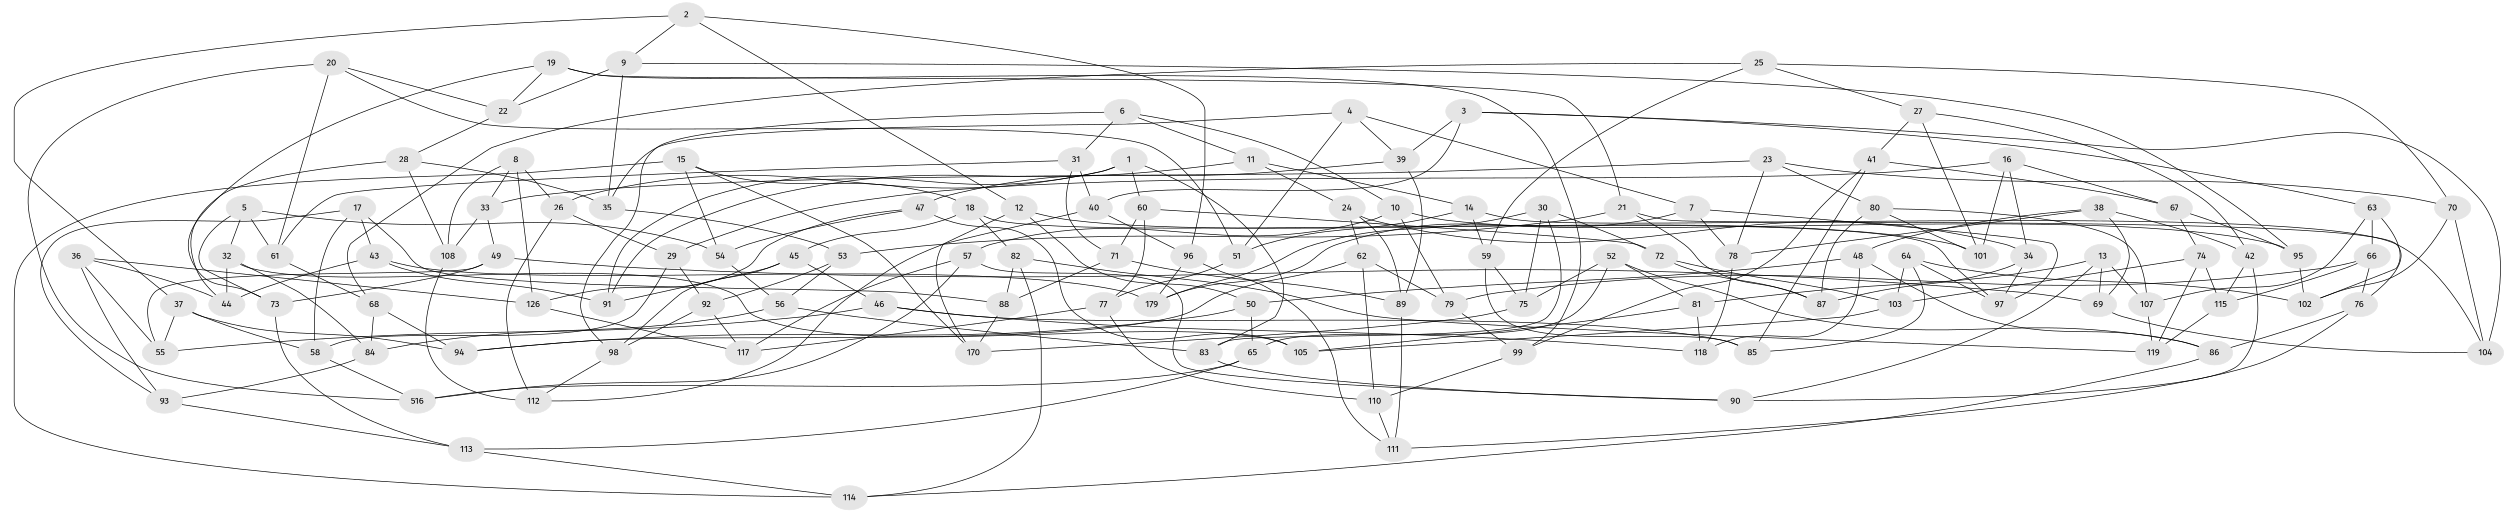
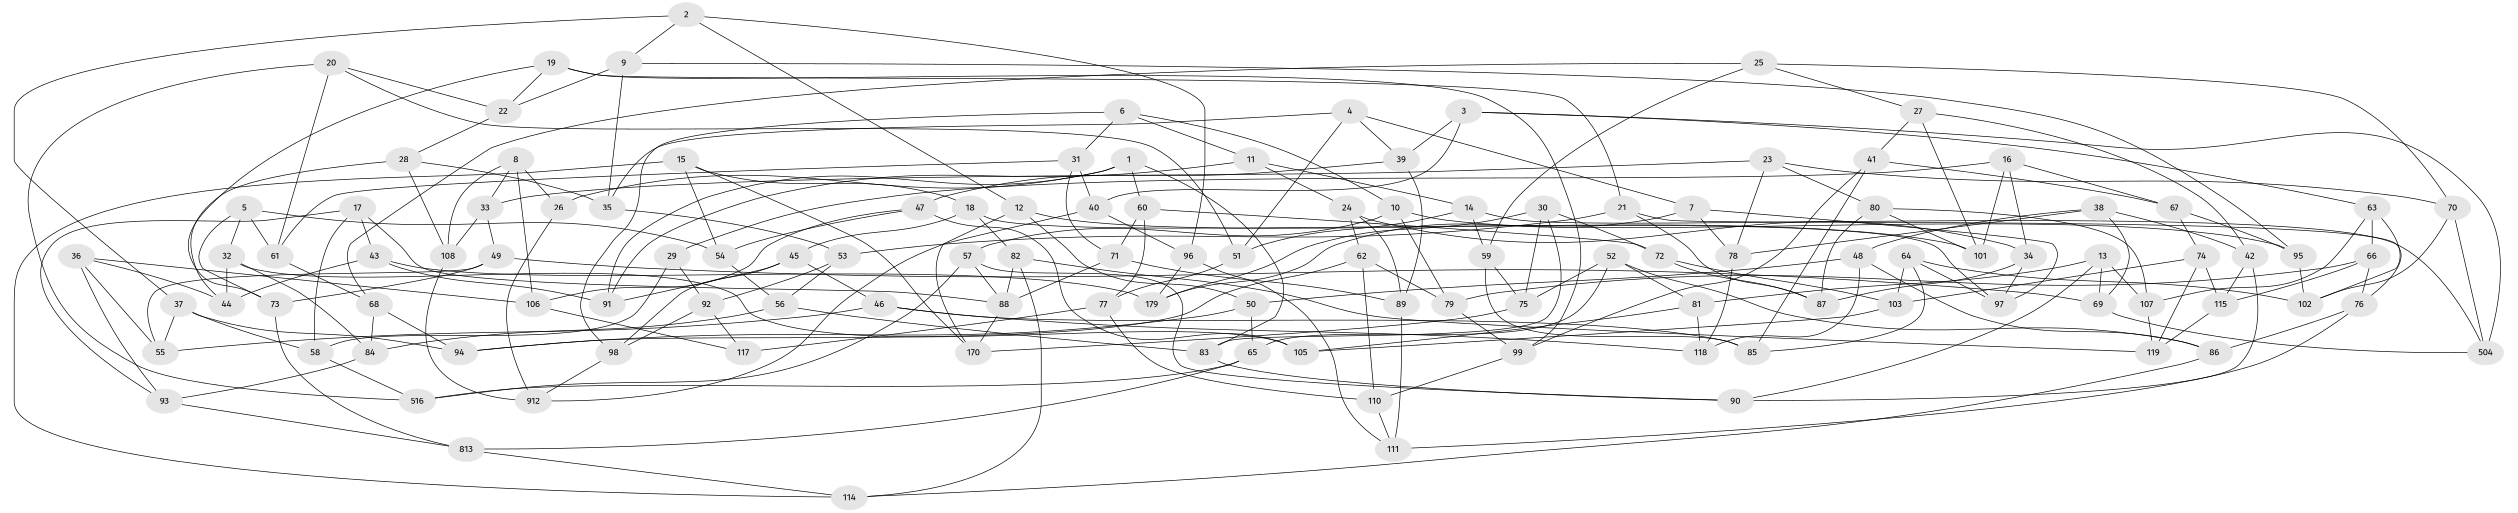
edge "26" -- "29": removed
edge "57" -- "117": now "57" -- "88"
node "126": label "126" -> "106"
node "104": label "104" -> "504"
node "112": label "112" -> "912"
node "113": label "113" -> "813"
